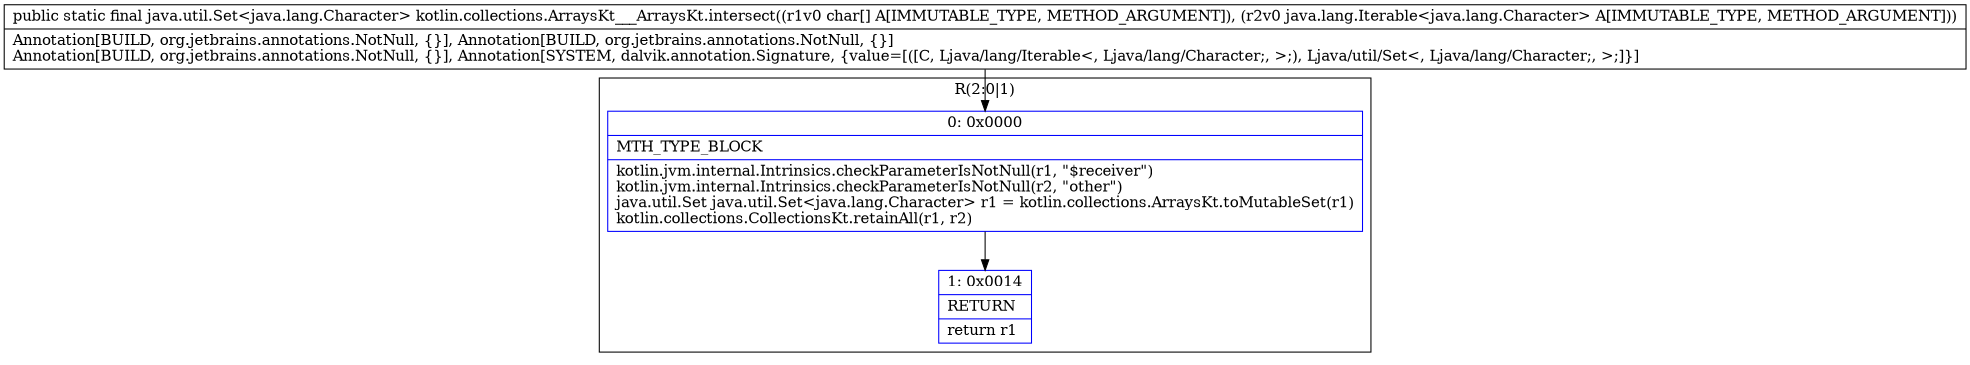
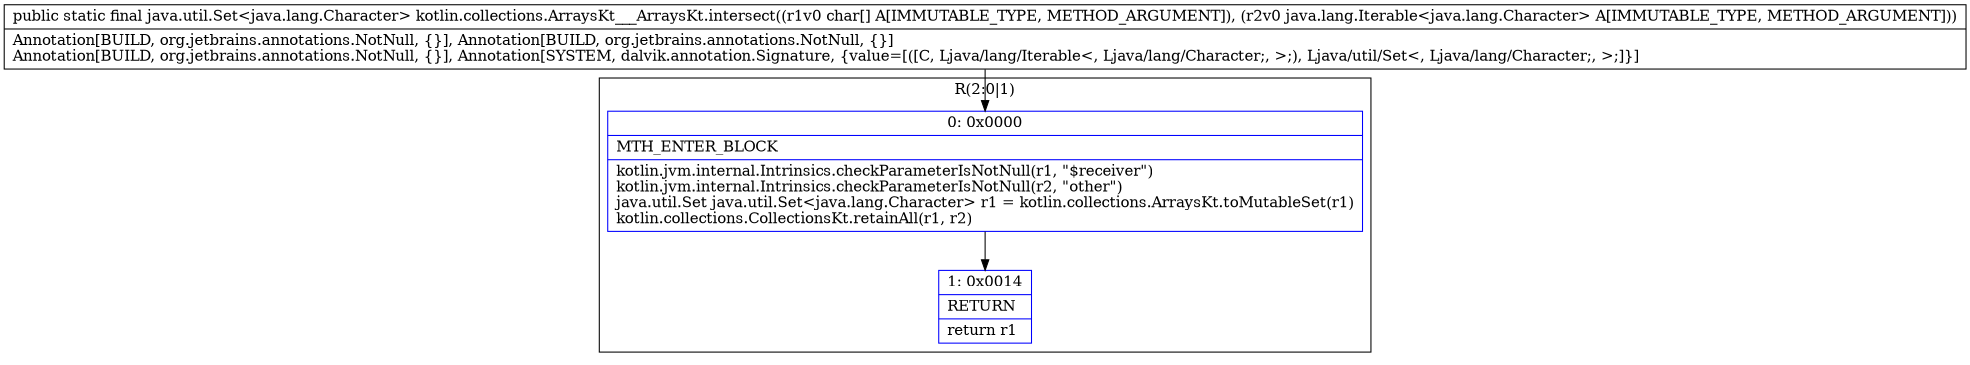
node "0: 0x0000": text "MTH_TYPE_BLOCK" -> "MTH_ENTER_BLOCK"
